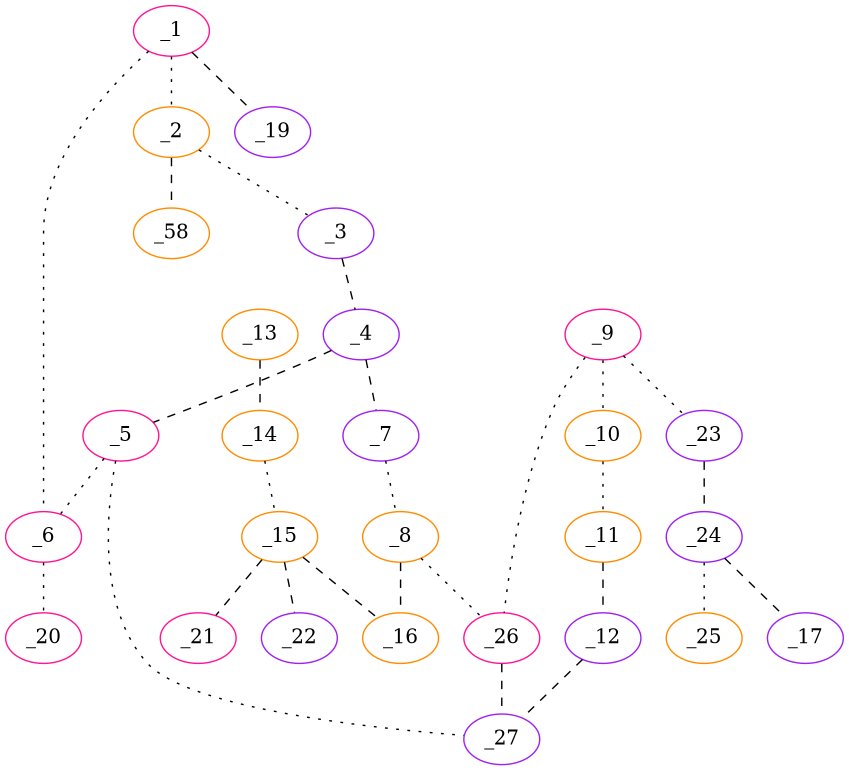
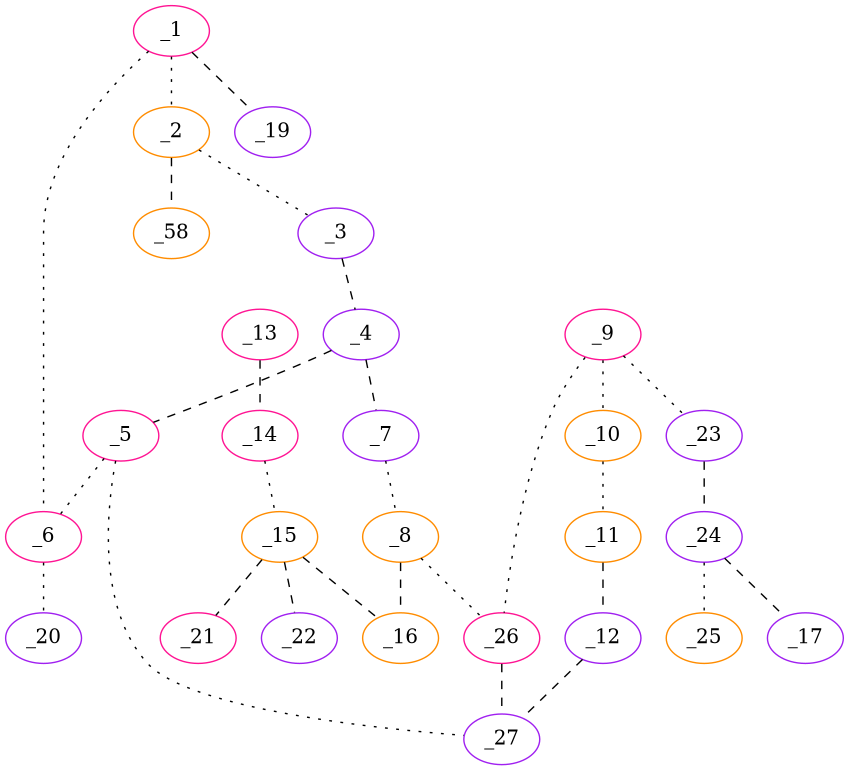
node "_13": color darkorange -> deeppink
node "_14": color darkorange -> deeppink
node "_20": color deeppink -> purple
